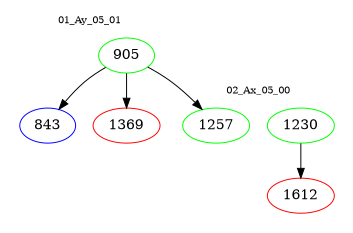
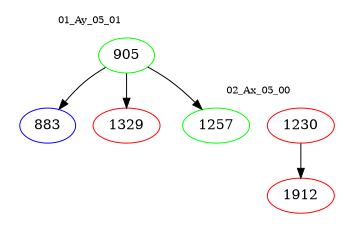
node "843": label "843" -> "883"
node "1369": label "1369" -> "1329"
node "1230": color green -> red
node "1612": label "1612" -> "1912"
